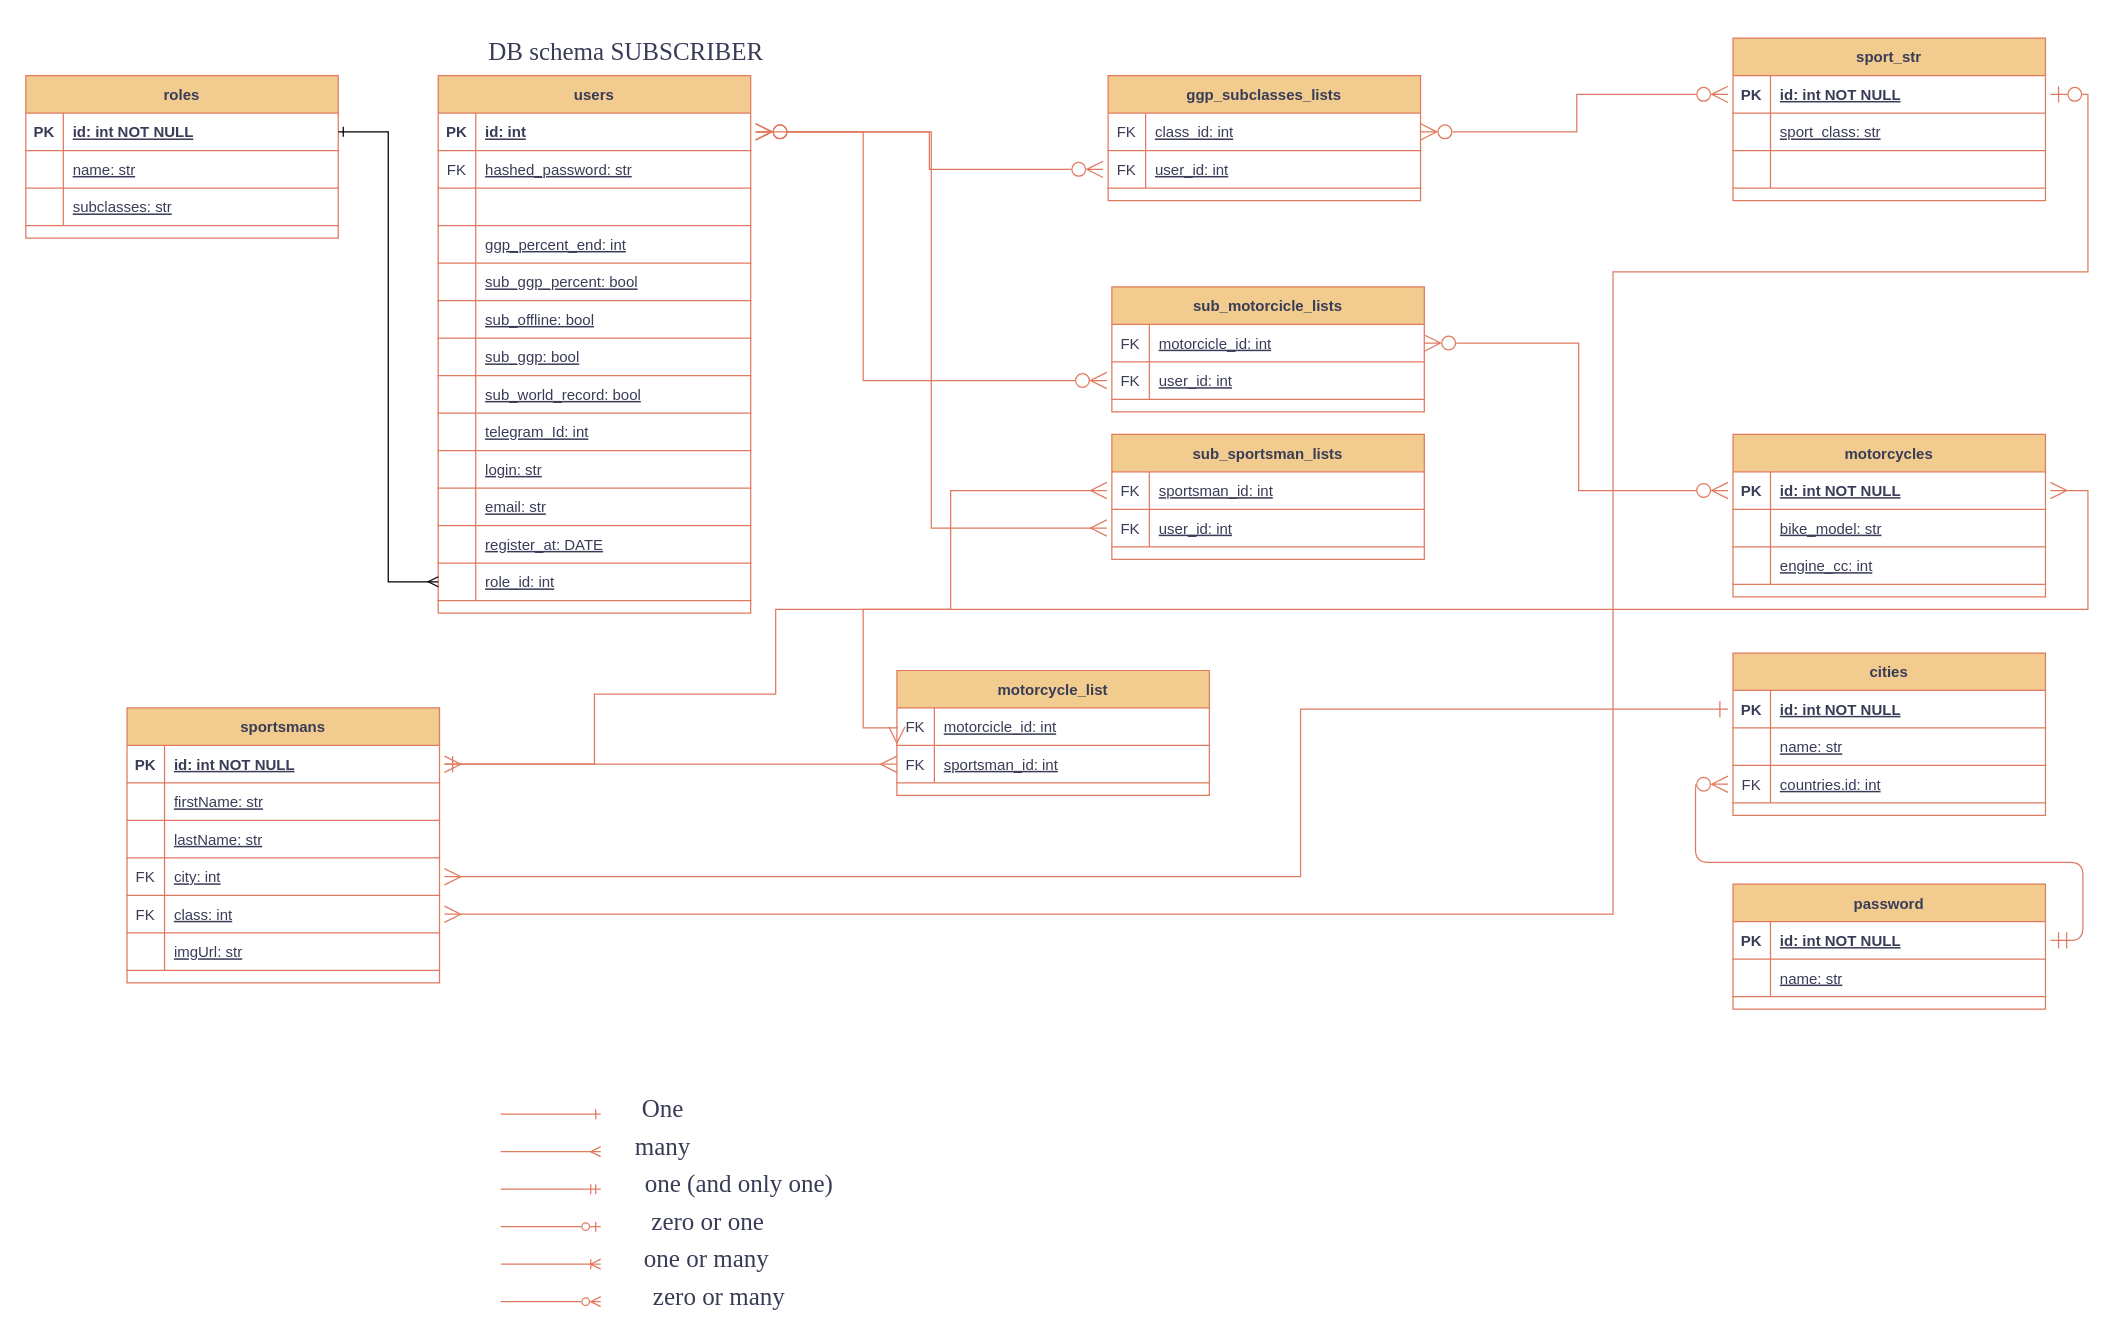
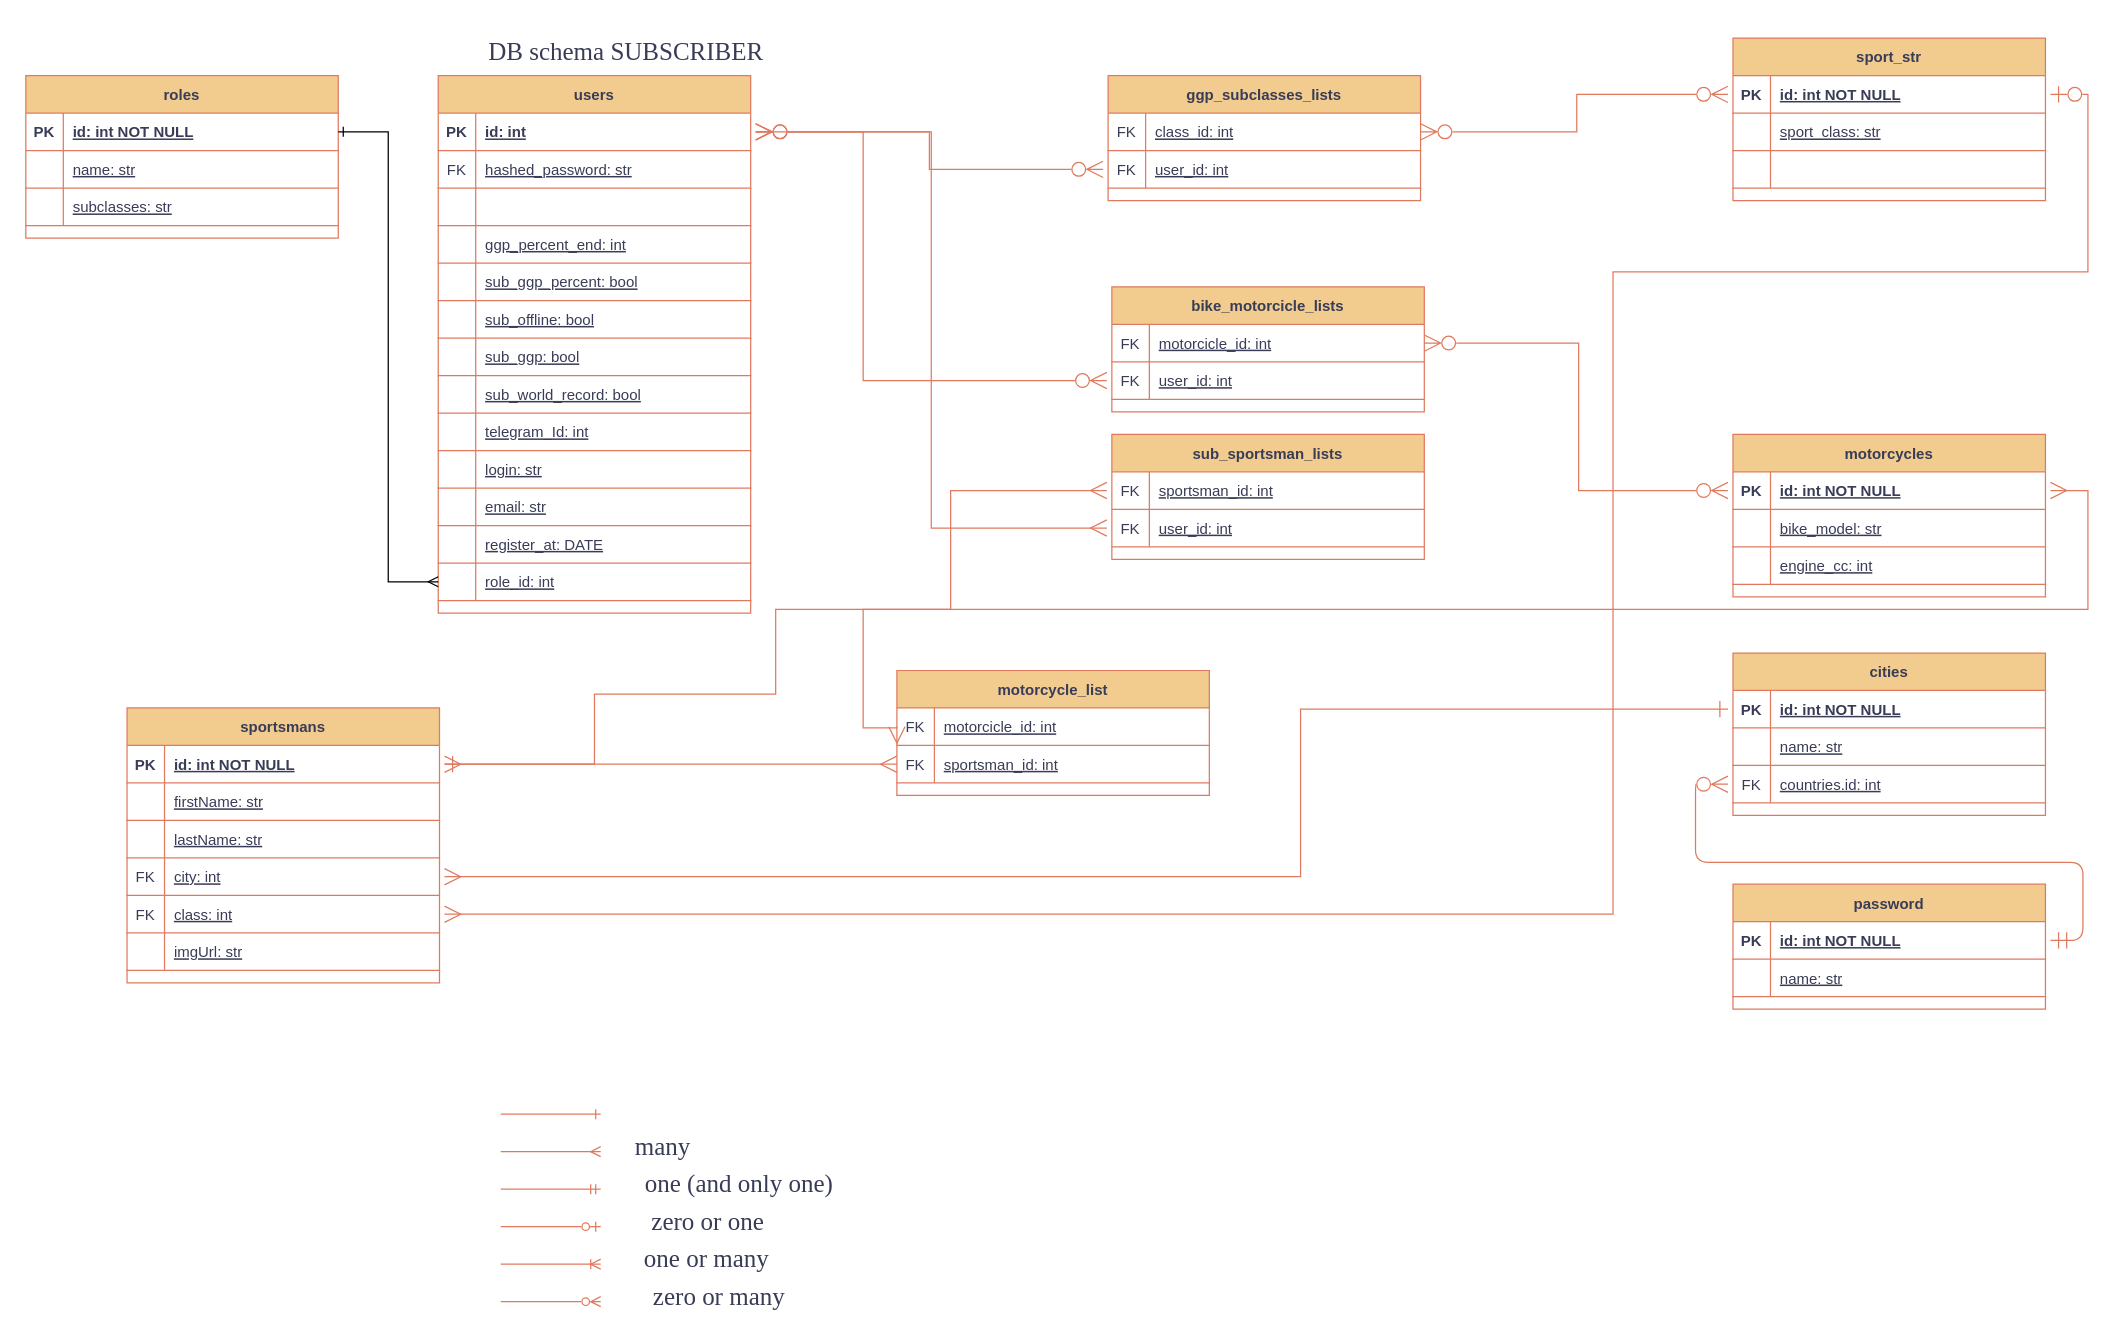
node "sub_motorcicle_lists": label "sub_motorcicle_lists" -> "bike_motorcicle_lists"
node "One": removed
